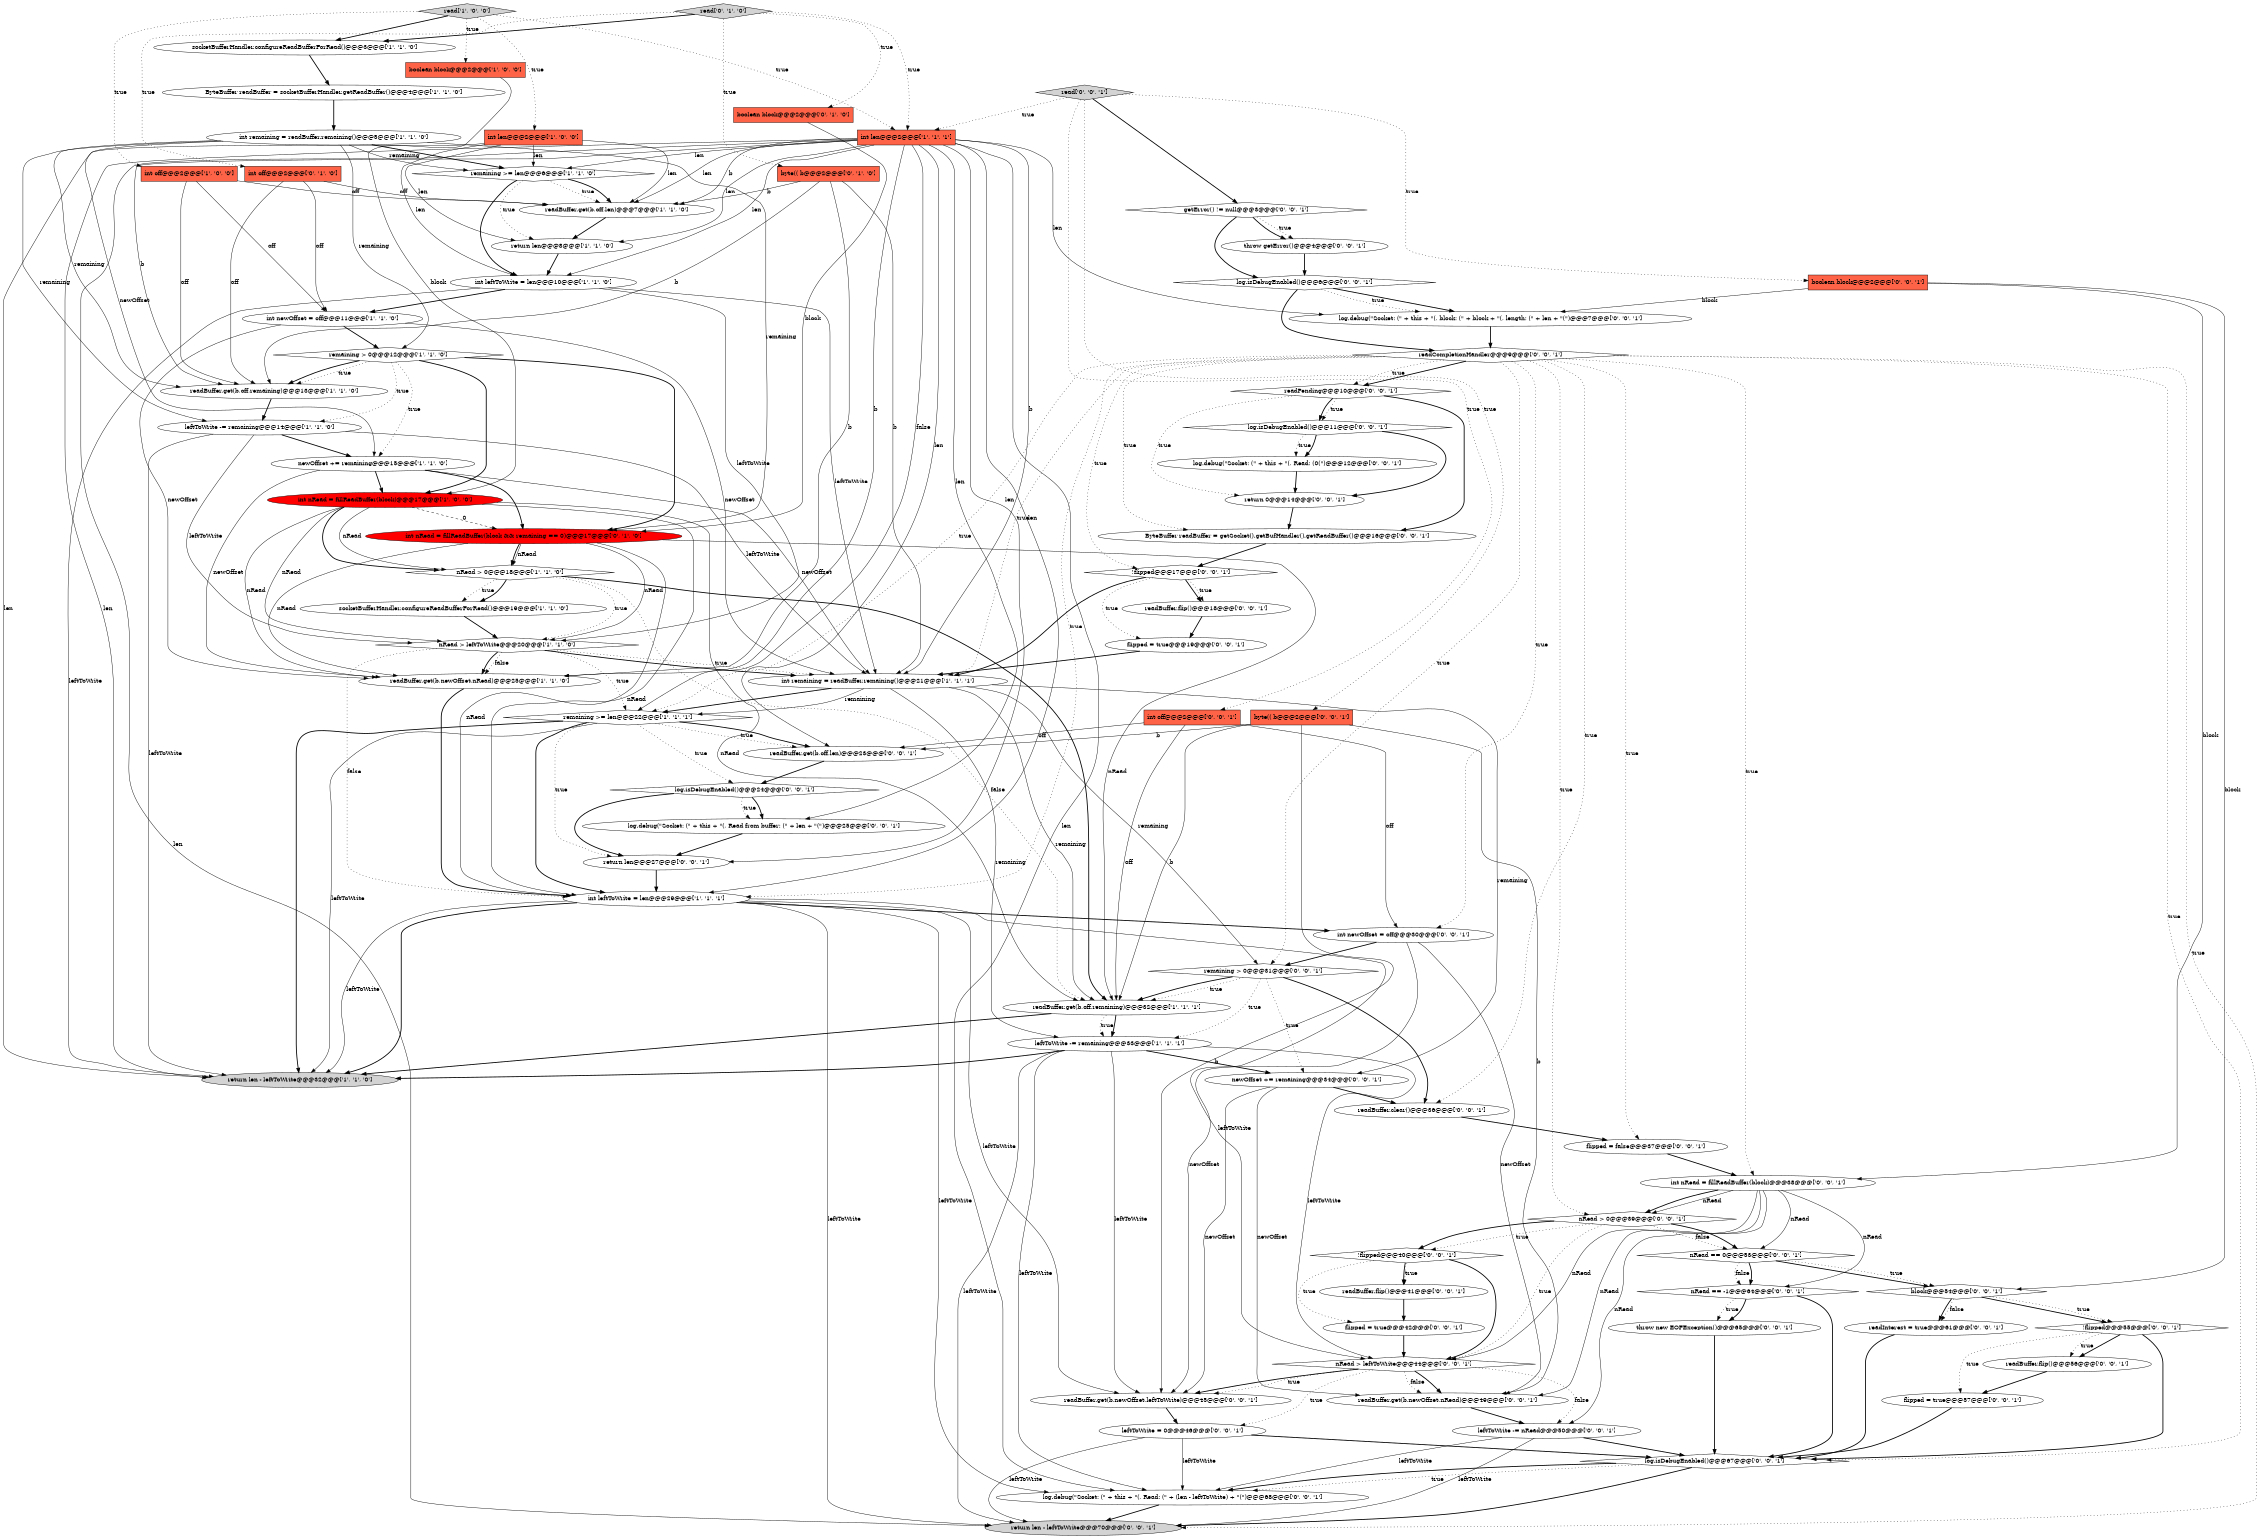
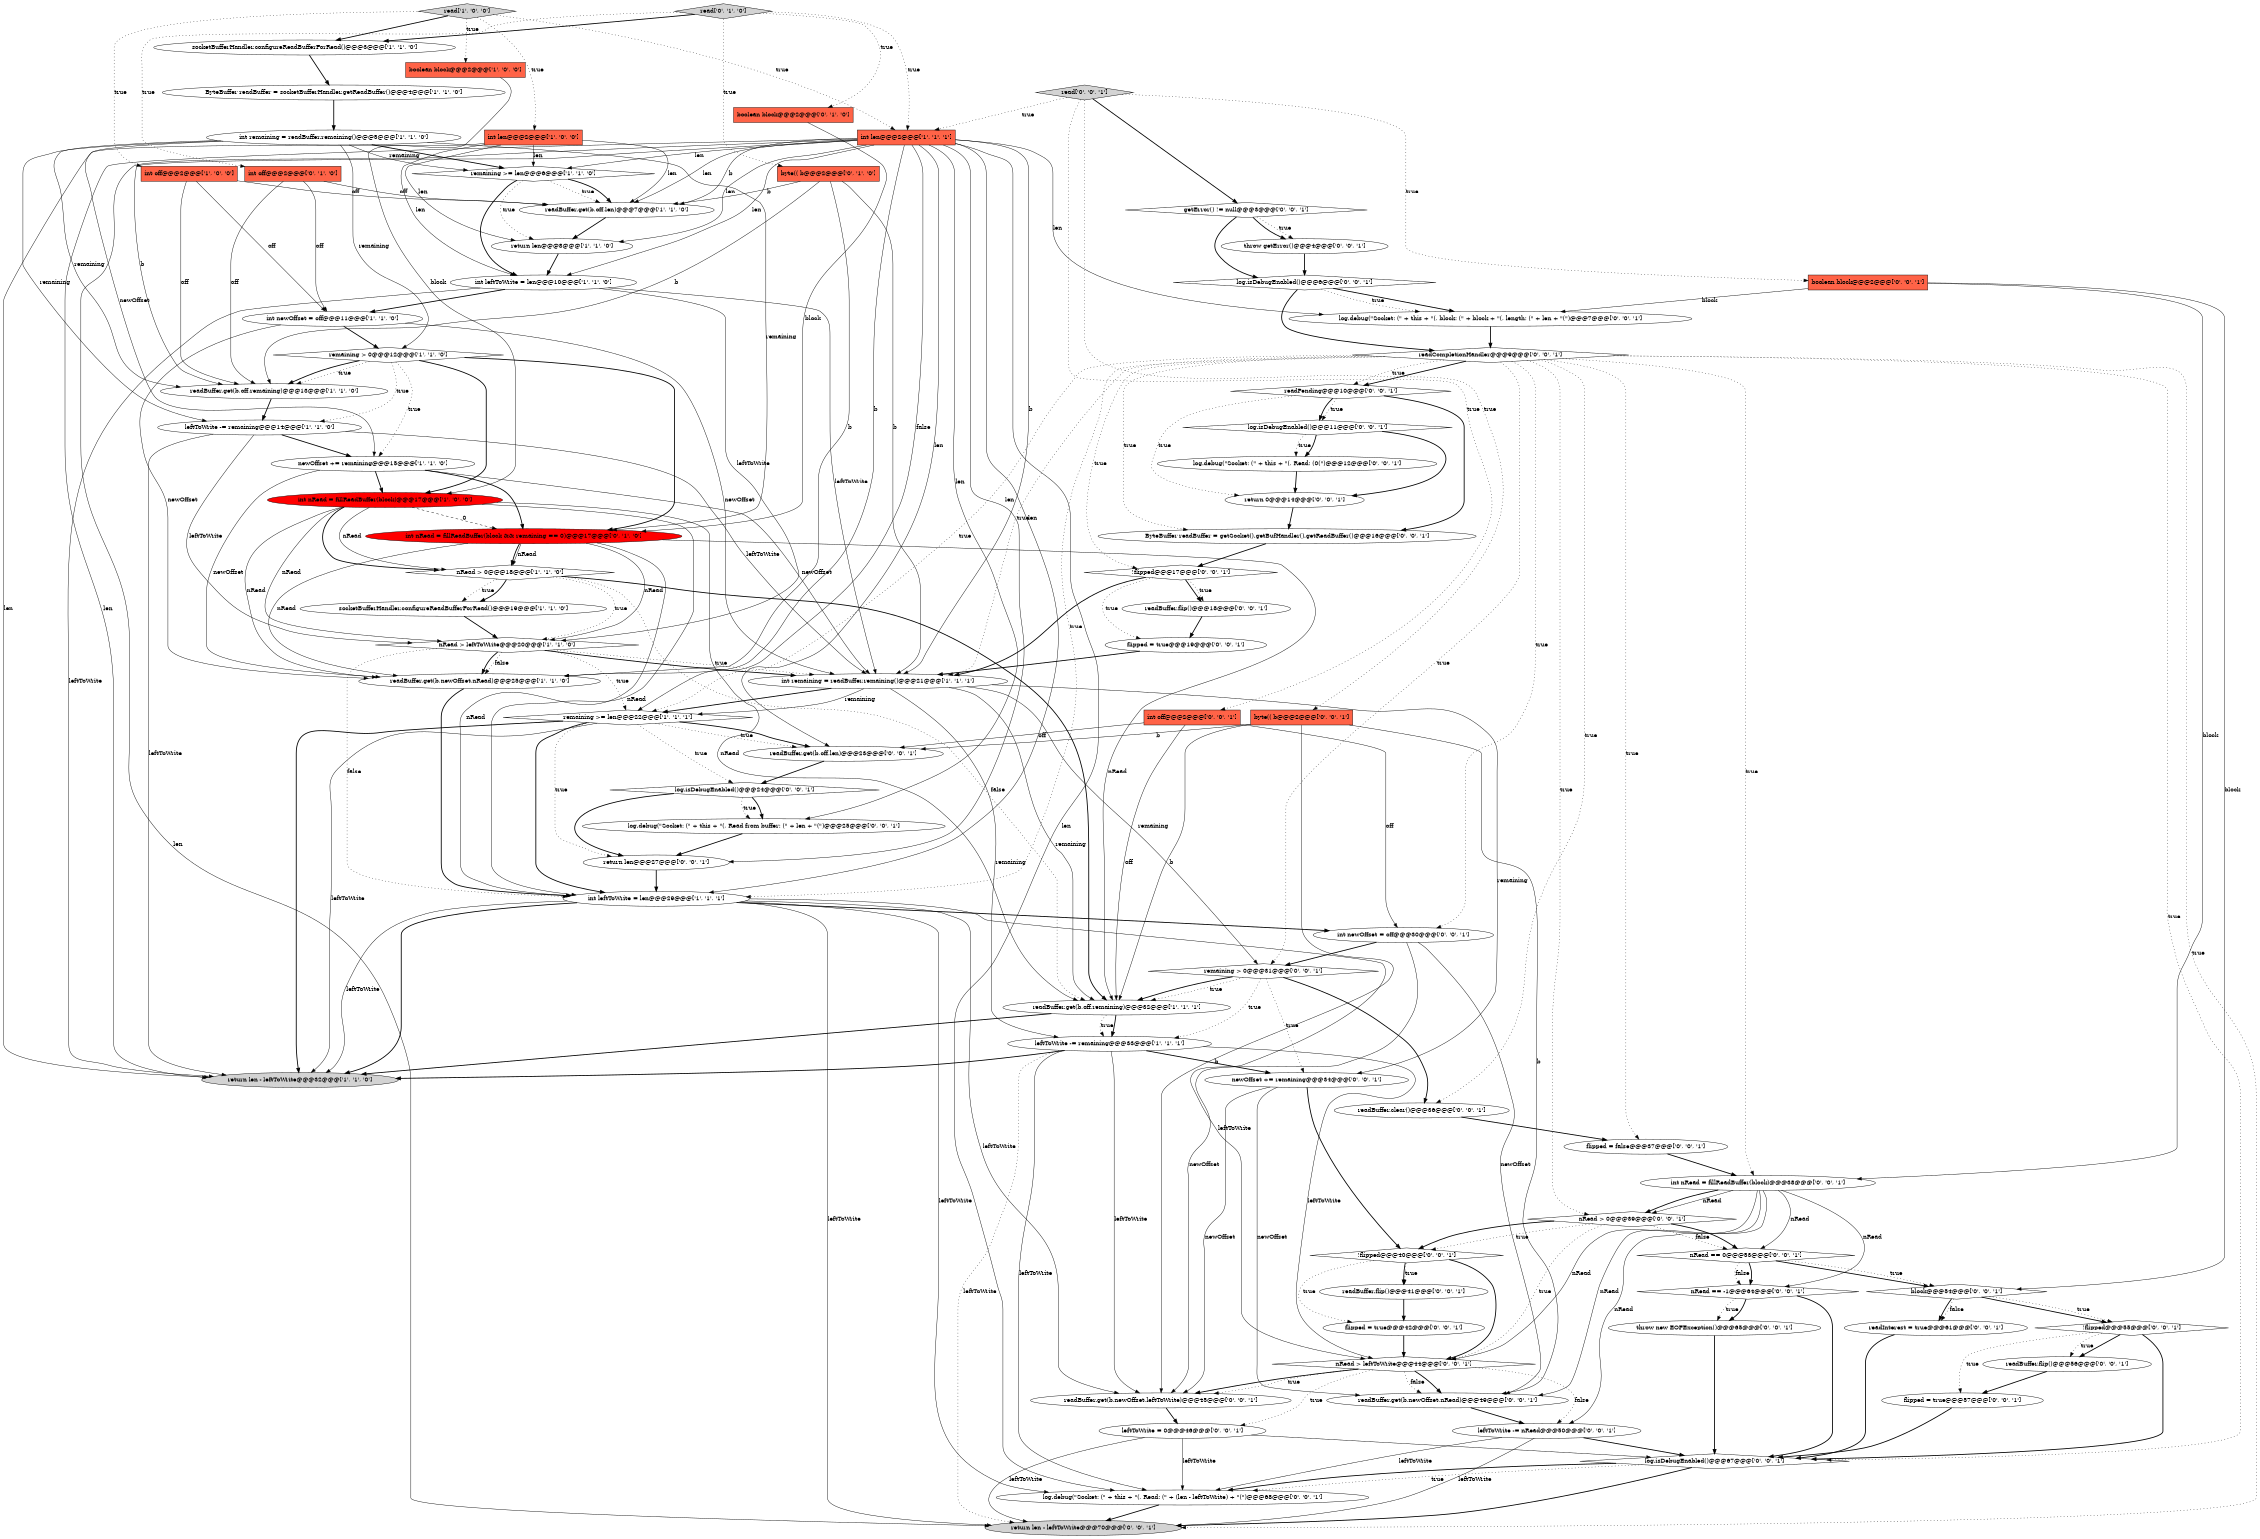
edge "newOffset += remaining@@@34@@@['0', '0', '1']" -> "readBuffer.clear()@@@36@@@['0', '0', '1']": now "newOffset += remaining@@@34@@@['0', '0', '1']" -> "!flipped@@@40@@@['0', '0', '1']"
edge "leftToWrite -= remaining@@@33@@@['1', '1', '1']" -> "return len - leftToWrite@@@70@@@['0', '0', '1']": style solid -> dotted
edge "leftToWrite = 0@@@46@@@['0', '0', '1']" -> "log.isDebugEnabled()@@@67@@@['0', '0', '1']": style bold -> solid
